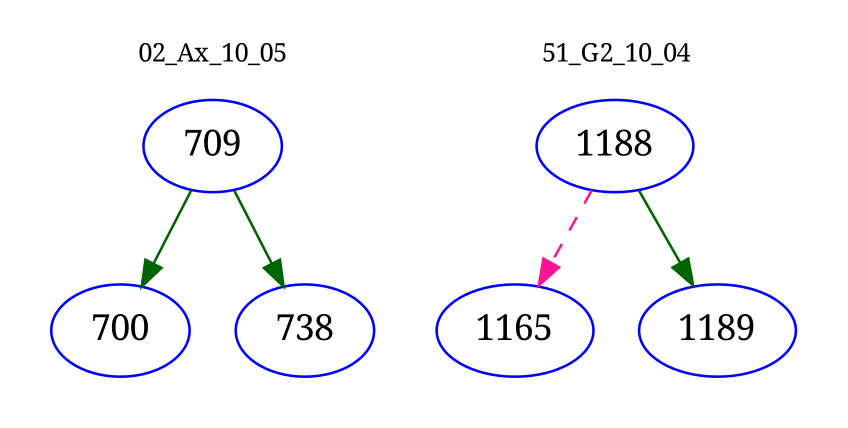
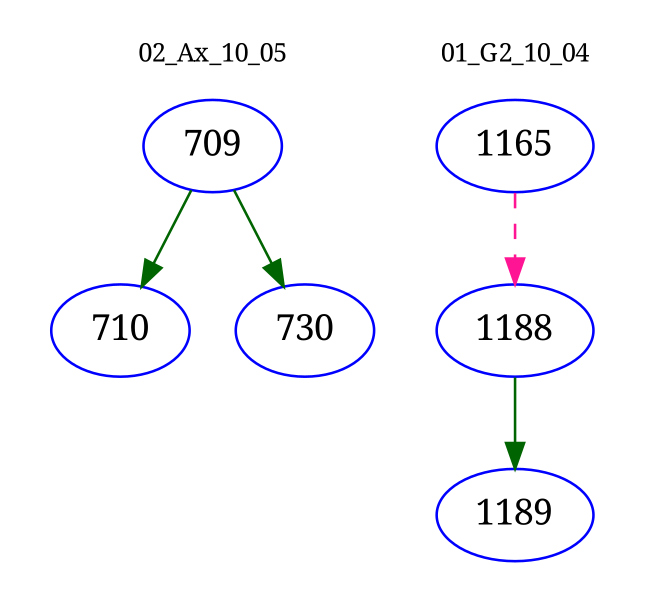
cluster "51_G2_10_04": label "51_G2_10_04" -> "01_G2_10_04"
edge "1188" -> "1165": reversed
node "700": label "700" -> "710"
node "738": label "738" -> "730"
